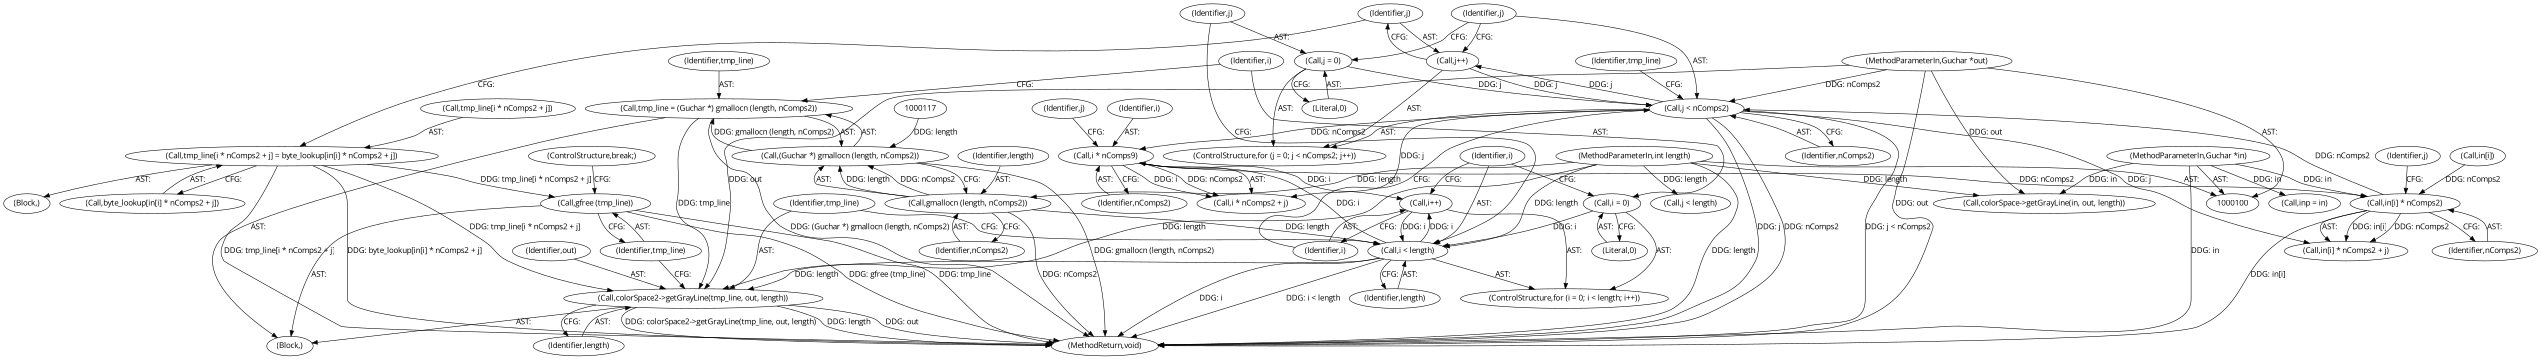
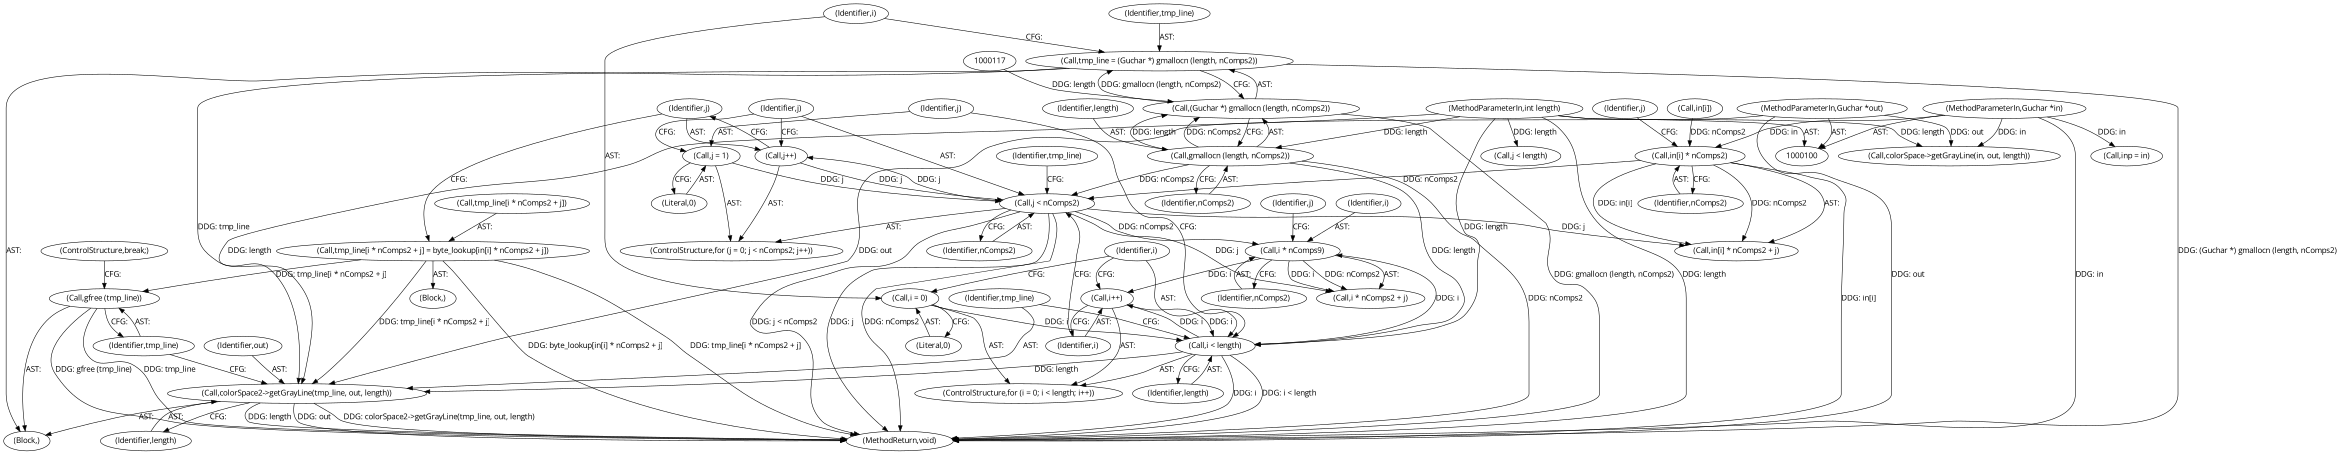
node "(Call,j = 0)": label "(Call,j = 0)" -> "(Call,j = 1)"
edge "(MethodParameterIn,Guchar *out)" -> "(Call,j < nComps2)": now "(Call,gmallocn (length, nComps2))" -> "(Call,j < nComps2)"
edge "(Call,tmp_line = (Guchar *) gmallocn (length, nComps2))" -> "(Call,(Guchar *) gmallocn (length, nComps2))": label "AST: " -> "CFG: "
edge "(Call,i * nComps9)" -> "(Call,in[i] * nComps2)": removed, label "DDG: nComps2"
node "(Call,byte_lookup[in[i] * nComps2 + j])": removed
